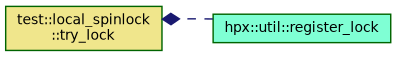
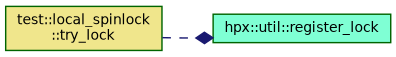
edge "hpx::util::register_lock" -> "test::local_spinlock ::try_lock": reversed
